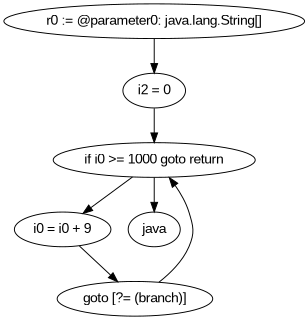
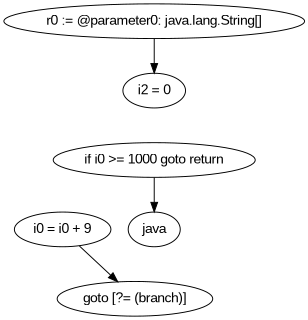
edge "i2 = 0" -> "if i0 >= 1000 goto return": removed
edge "if i0 >= 1000 goto return" -> "i0 = i0 + 9": removed
edge "goto [?= (branch)]" -> "if i0 >= 1000 goto return": removed
